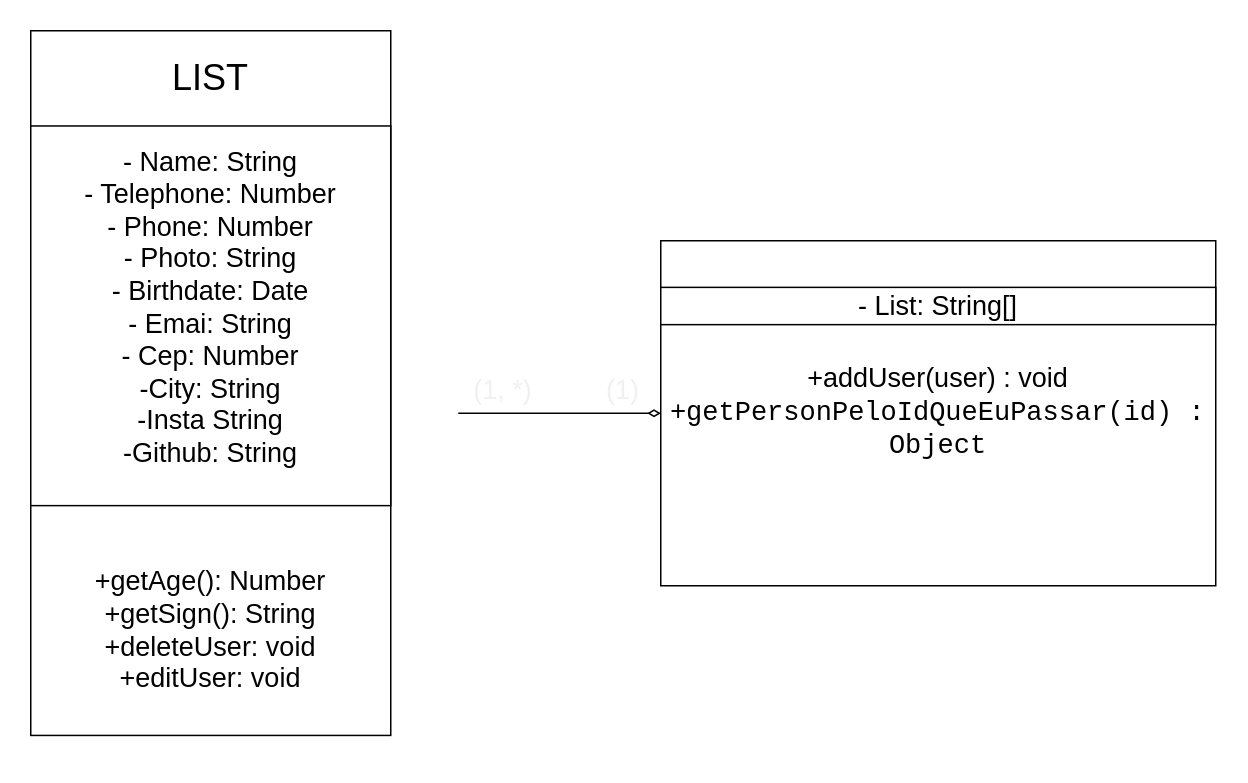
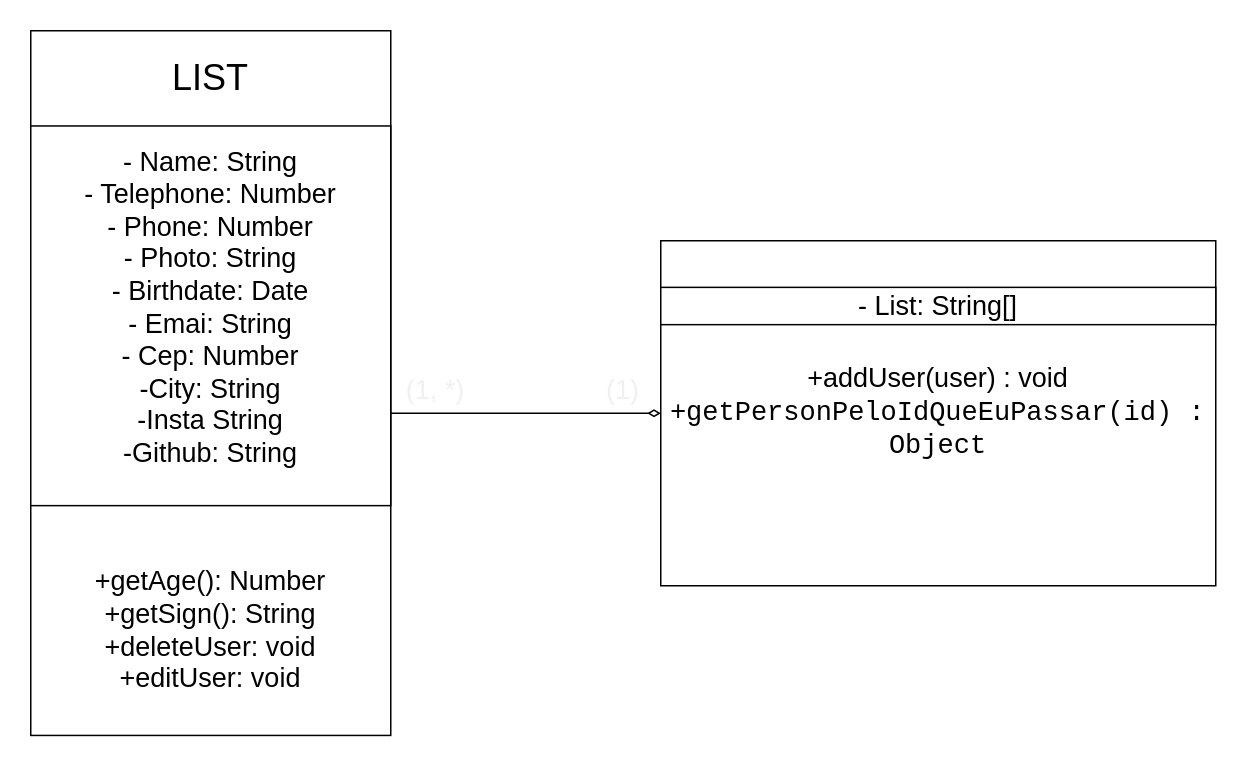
node "(1, *)": moved (503, 391) -> (436, 391)
